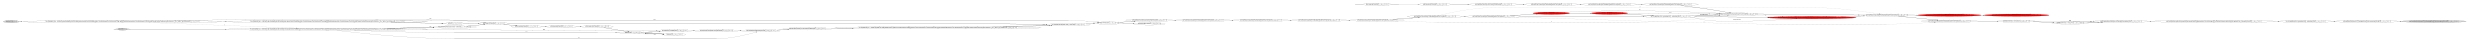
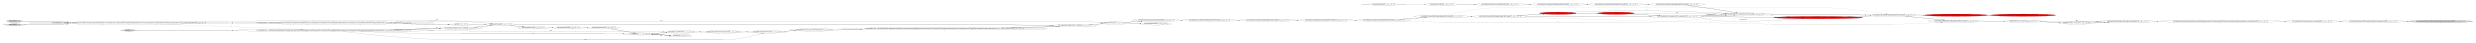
node "testRunConflicting['0', '1', '0']": added
